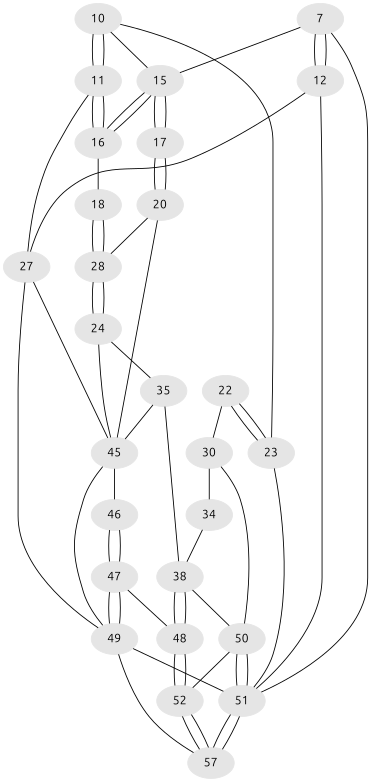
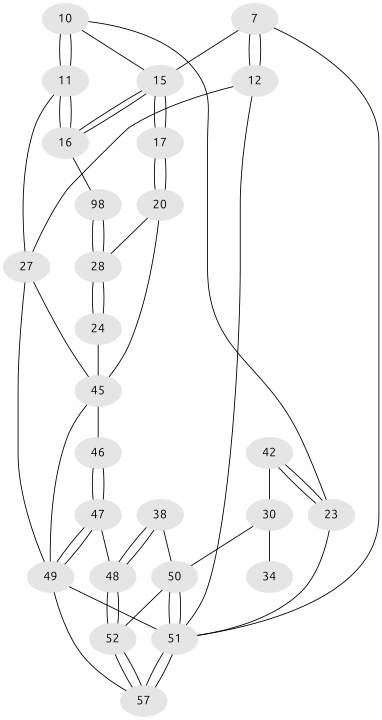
node "18": label "18" -> "98"
node "35": removed
node "22": label "22" -> "42"
edge "34" -- "38": removed
